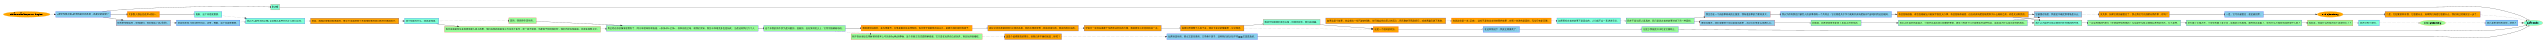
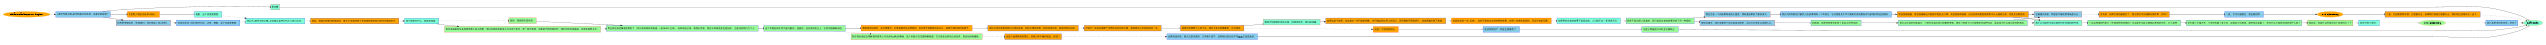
edge "我还不知道我们该怎么做，但我支持你。我们必须赢。" -> "这是一个很好的死法。": now "我还不知道我们该怎么做，但我支持你。我们必须赢。" -> "如果这是个故事，你会想出一些巧妙的招数。你可能会挖出巨人的石心，用天鹅的羽毛敲碎它，或者诱骗它跳下悬崖。"
